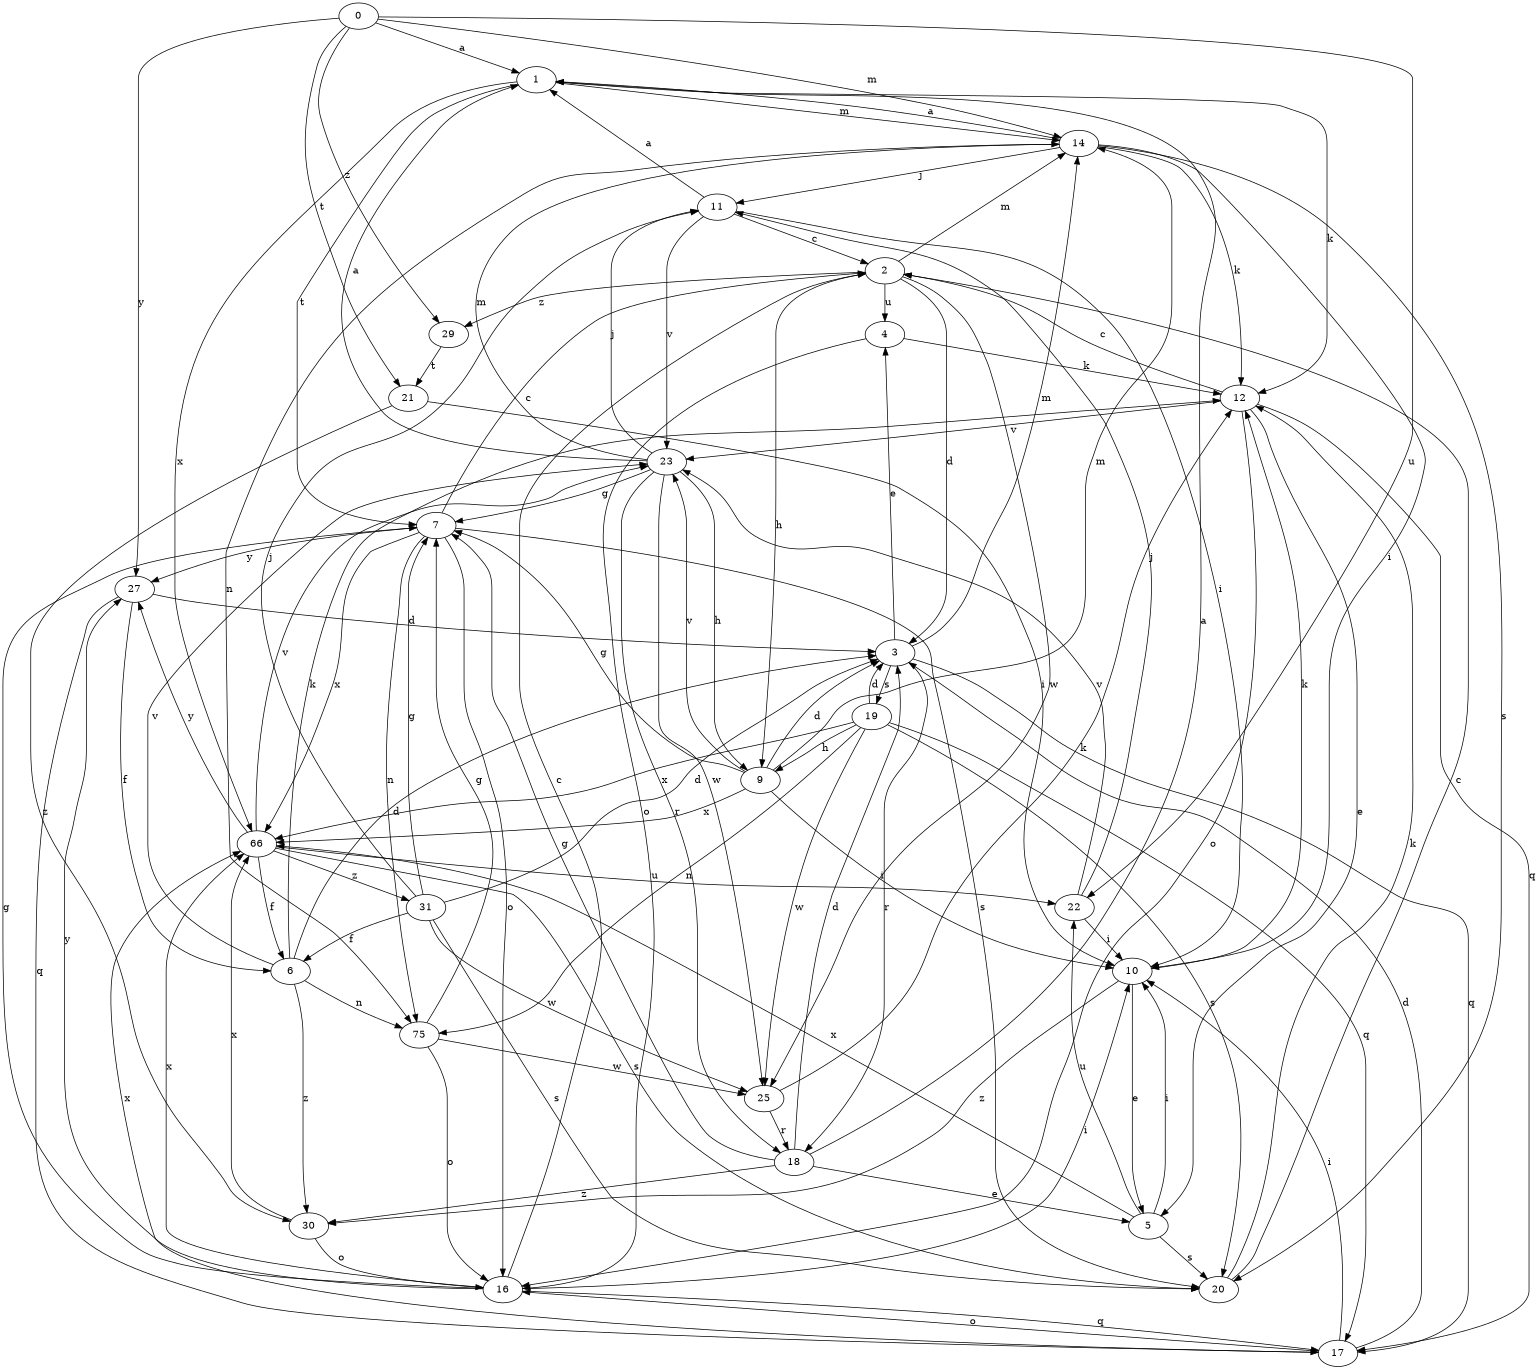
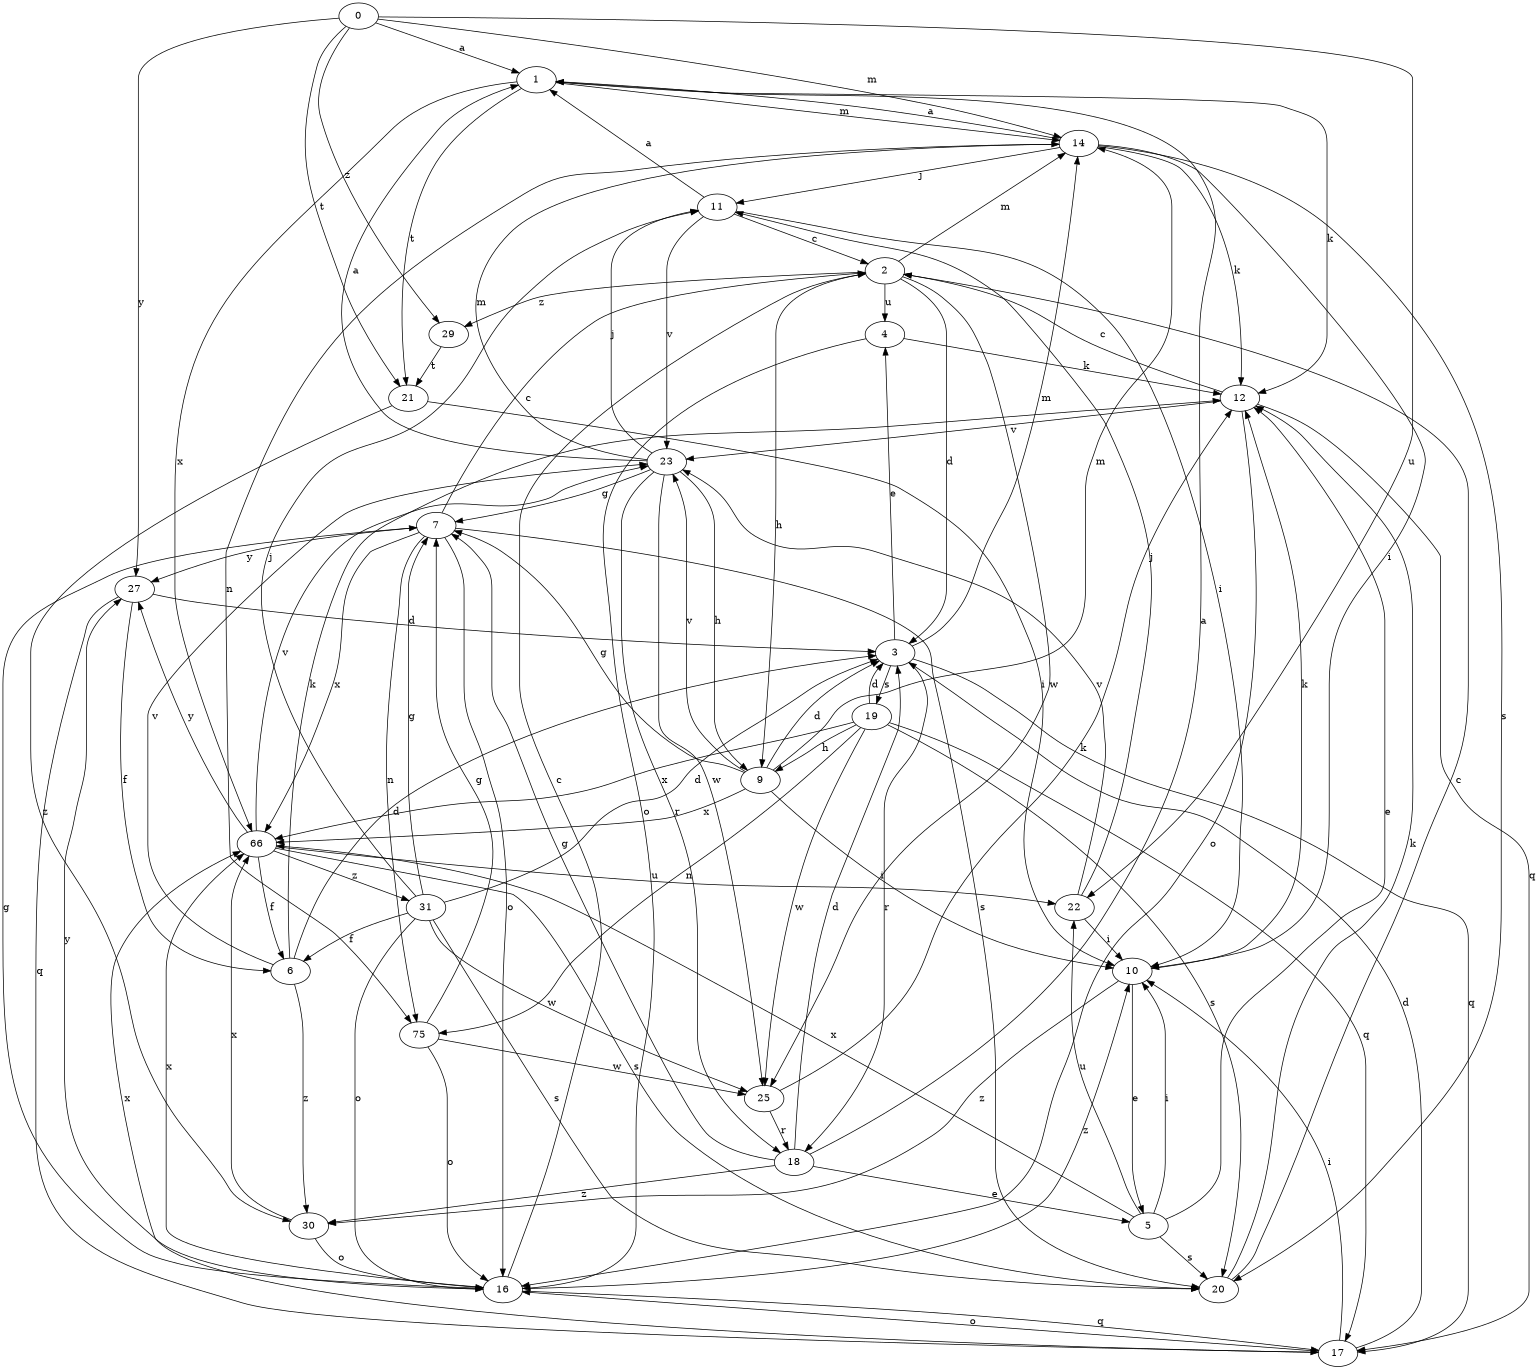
edge "1" -> "7": now "1" -> "21"
edge "12" -> "5": reversed
edge "6" -> "75": removed, label "n"
edge "16" -> "10": label "i" -> "z"
edge "31" -> "16": added, label "o"
